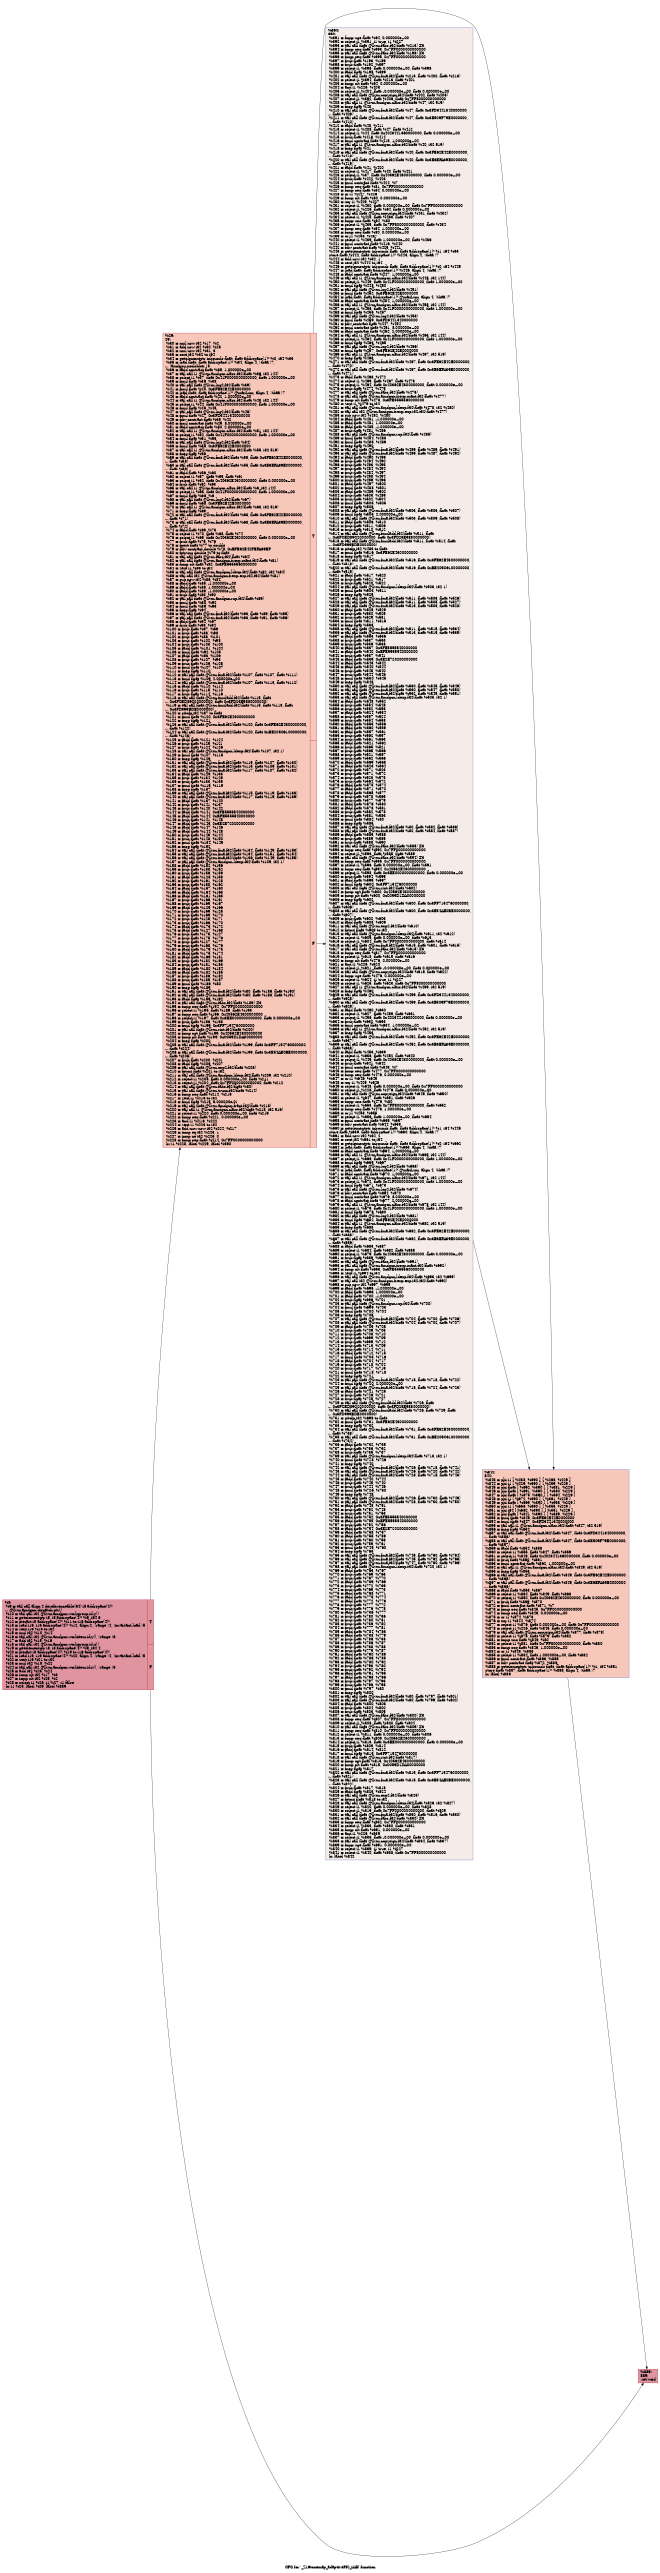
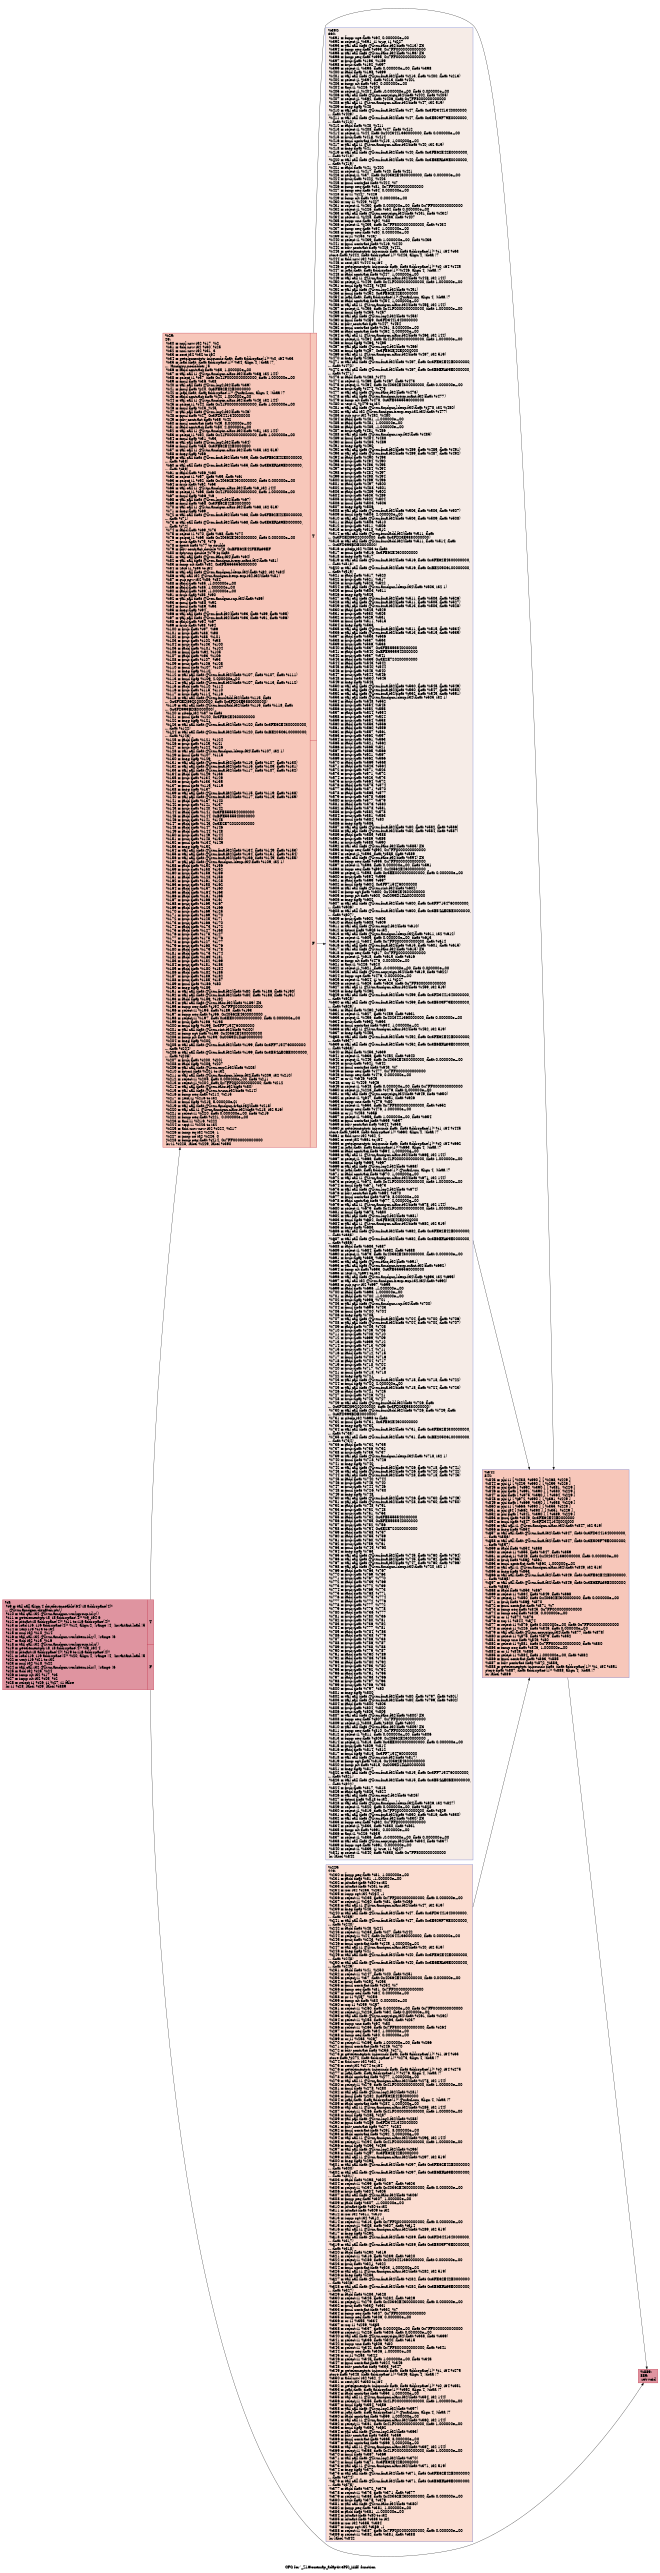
node "%229:": added
